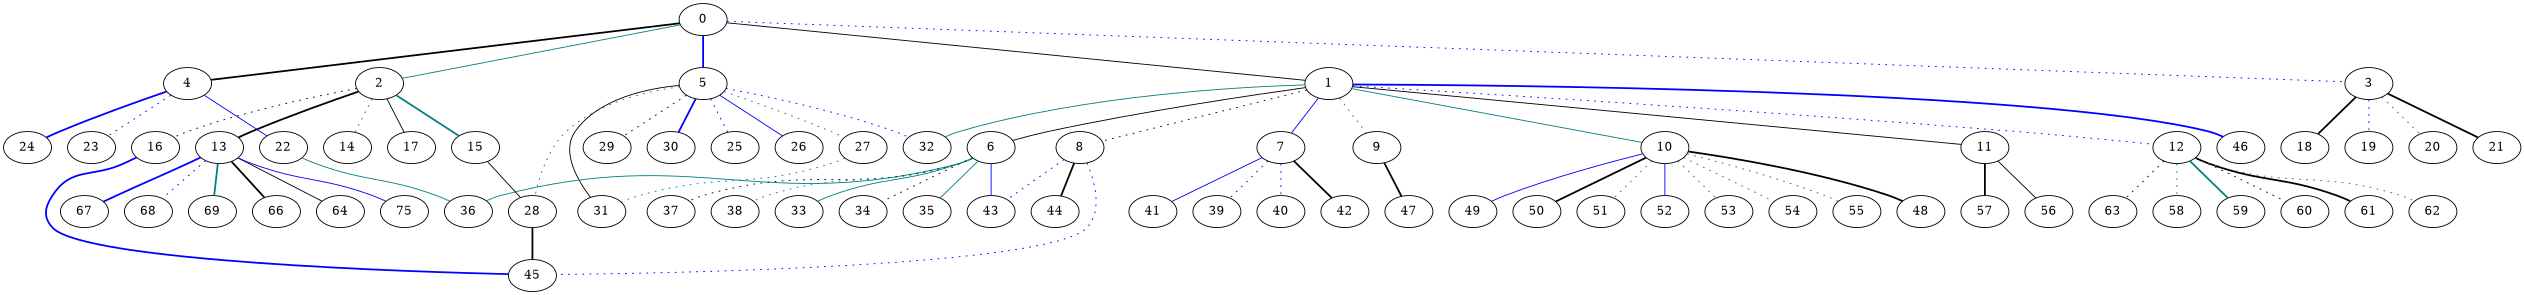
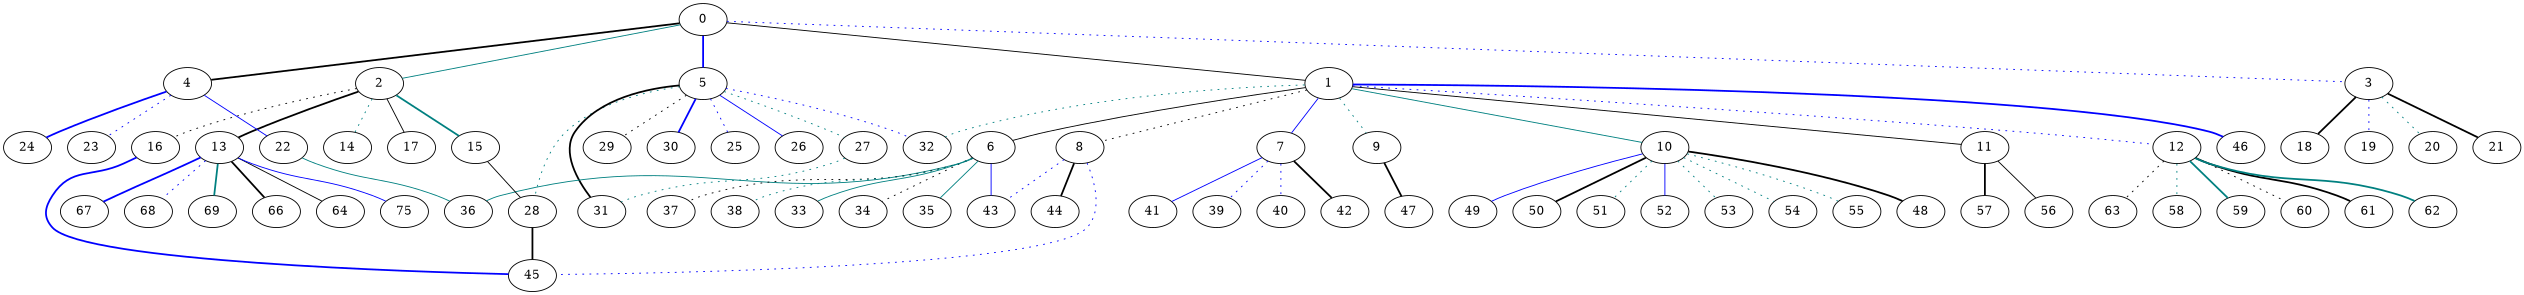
edge "1" -- "32": style solid -> dotted
edge "5" -- "31": style solid -> bold
edge "12" -- "62": style dotted -> bold
